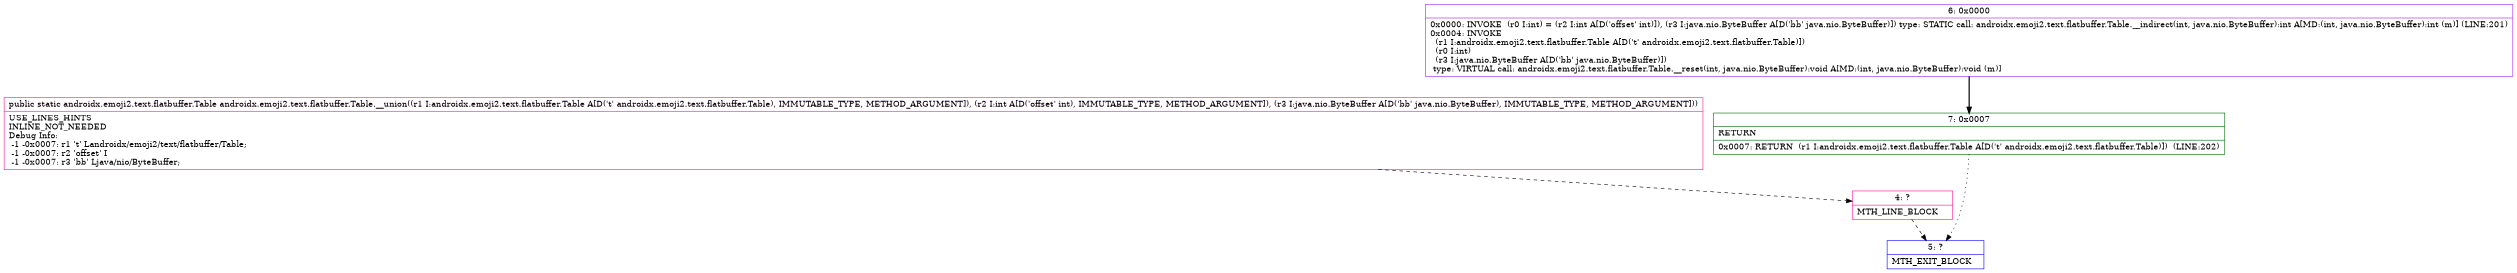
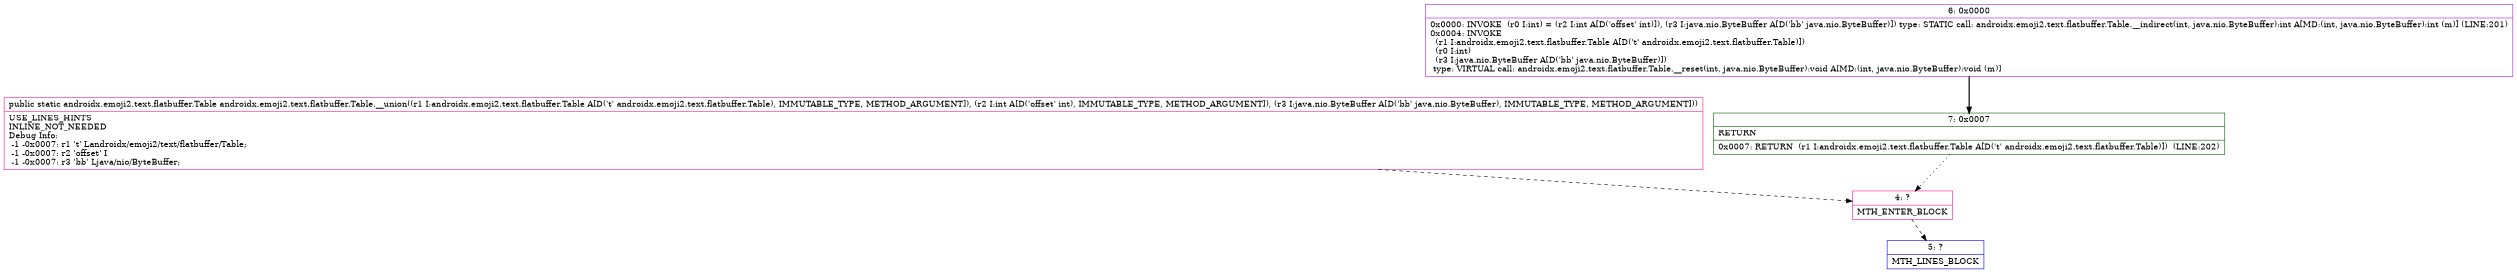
edge "7: 0x0007" -> "5: ?": now "7: 0x0007" -> "4: ?"
node "4: ?": text "MTH_LINE_BLOCK" -> "MTH_ENTER_BLOCK"
node "5: ?": text "MTH_EXIT_BLOCK" -> "MTH_LINES_BLOCK"
